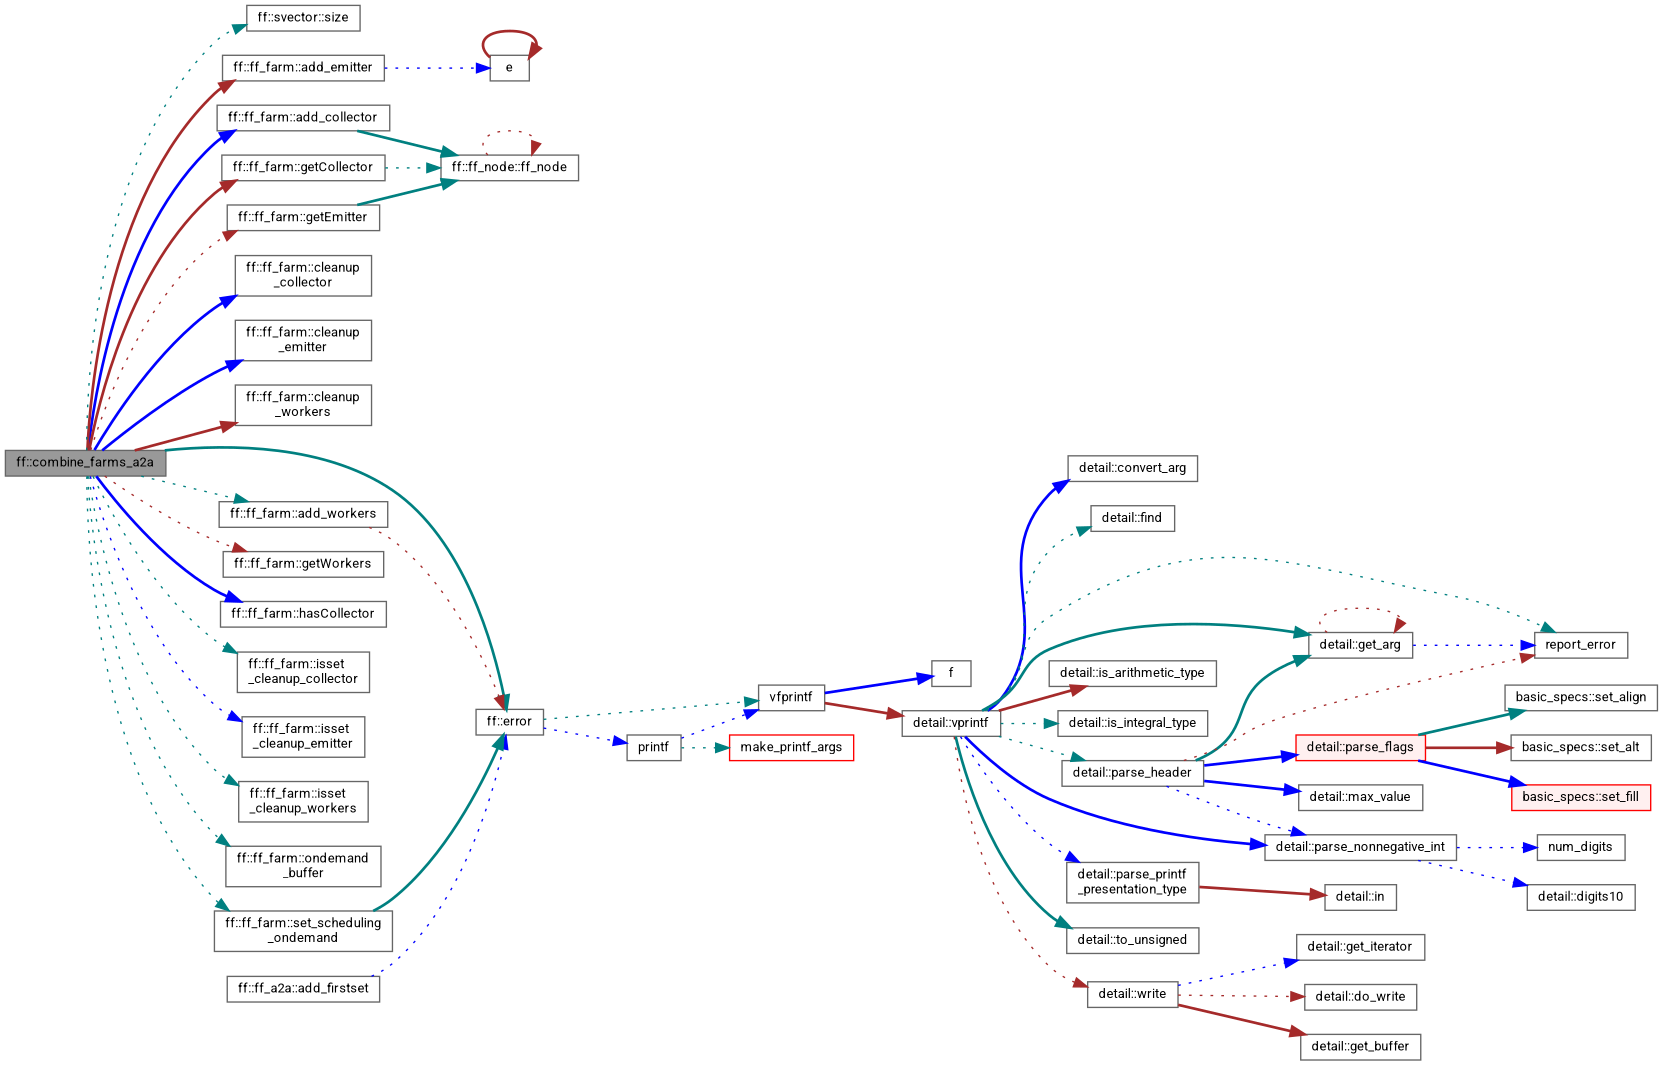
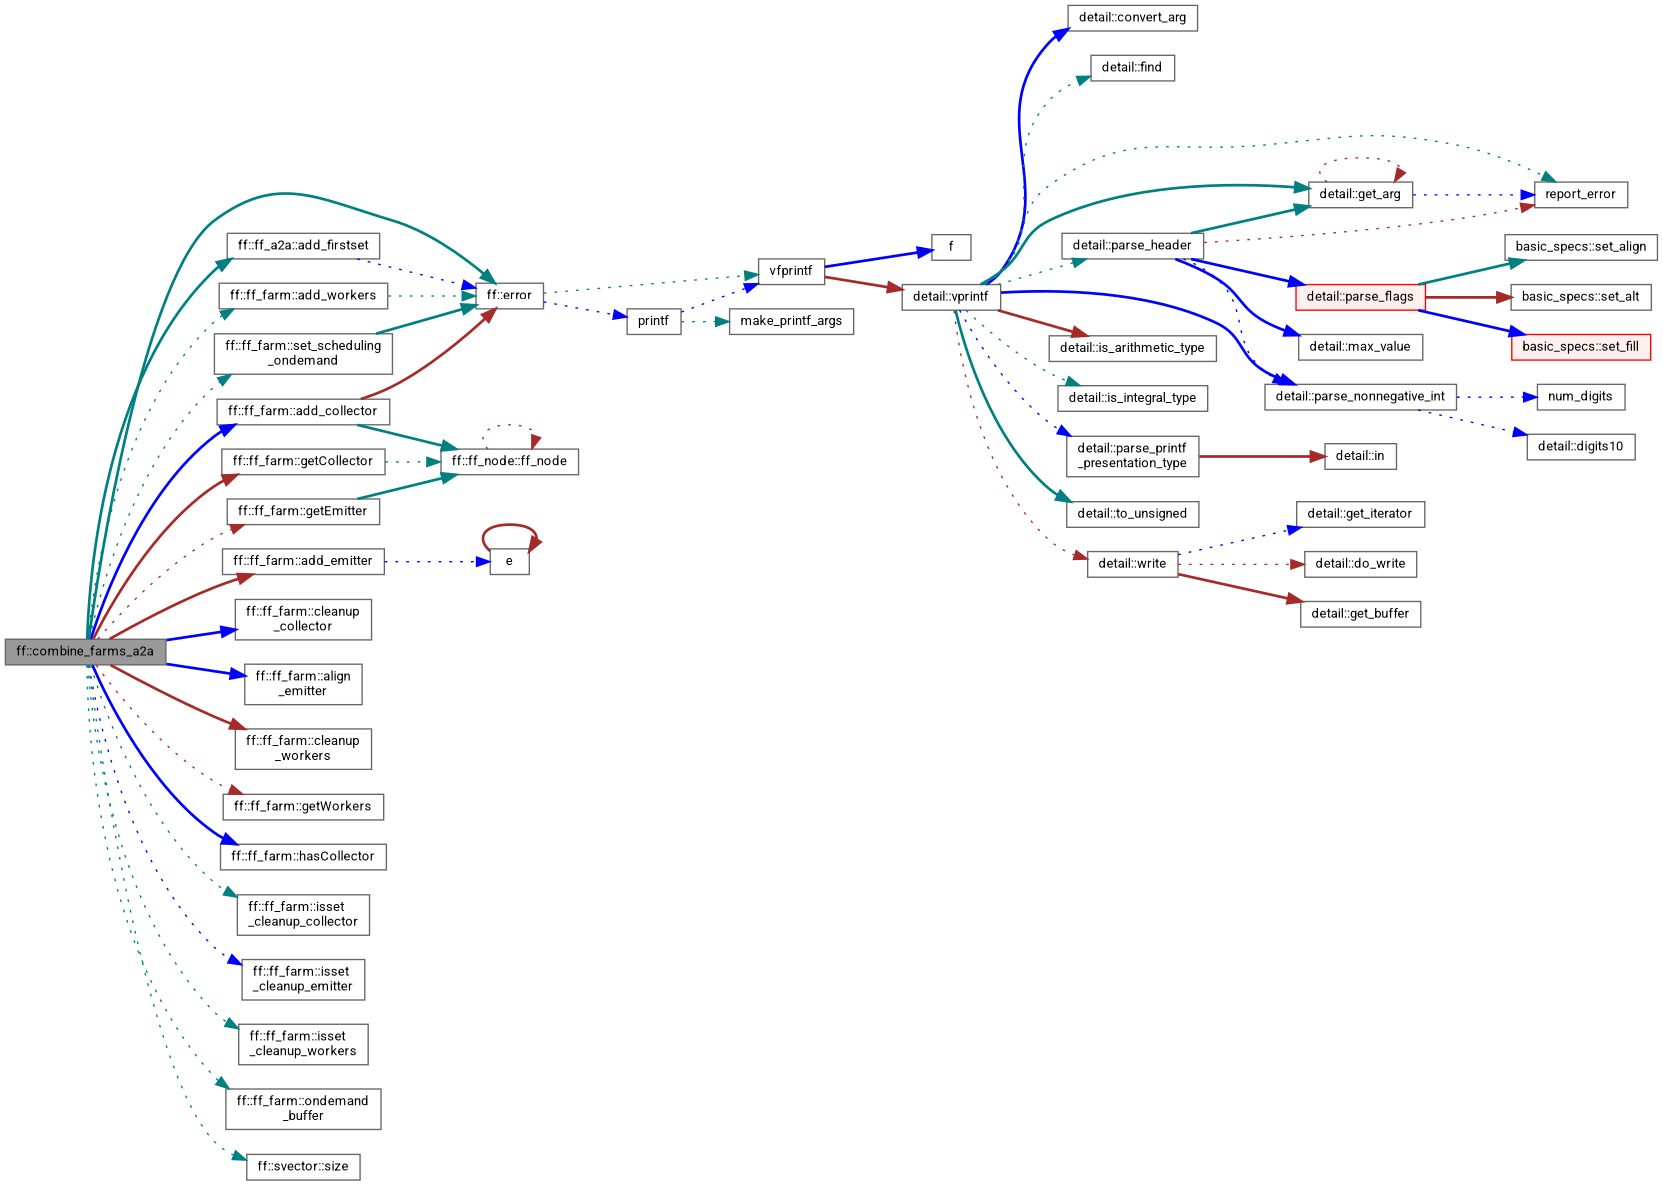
node "ff::ff_farm::cleanup _emitter": label "ff::ff_farm::cleanup _emitter" -> "ff::ff_farm::align _emitter"
edge "ff::ff_farm::add_collector" -> "ff::error": added
edge "ff::combine_farms_a2a" -> "ff::ff_a2a::add_firstset": added
edge "ff::ff_farm::add_workers" -> "ff::error": color brown -> teal
node "make_printf_args": color red -> grey40
